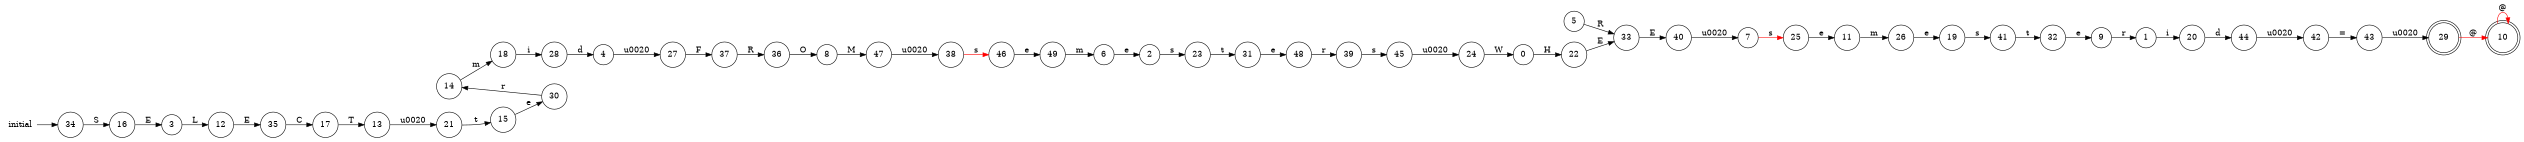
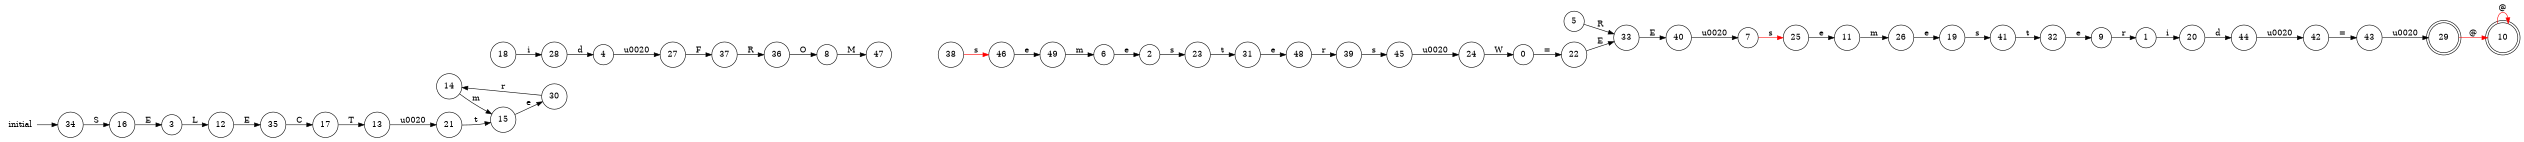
edge "0" -> "22": label "H" -> "="
edge "47" -> "38": removed, label "u0020"
edge "14" -> "18": now "14" -> "15"
